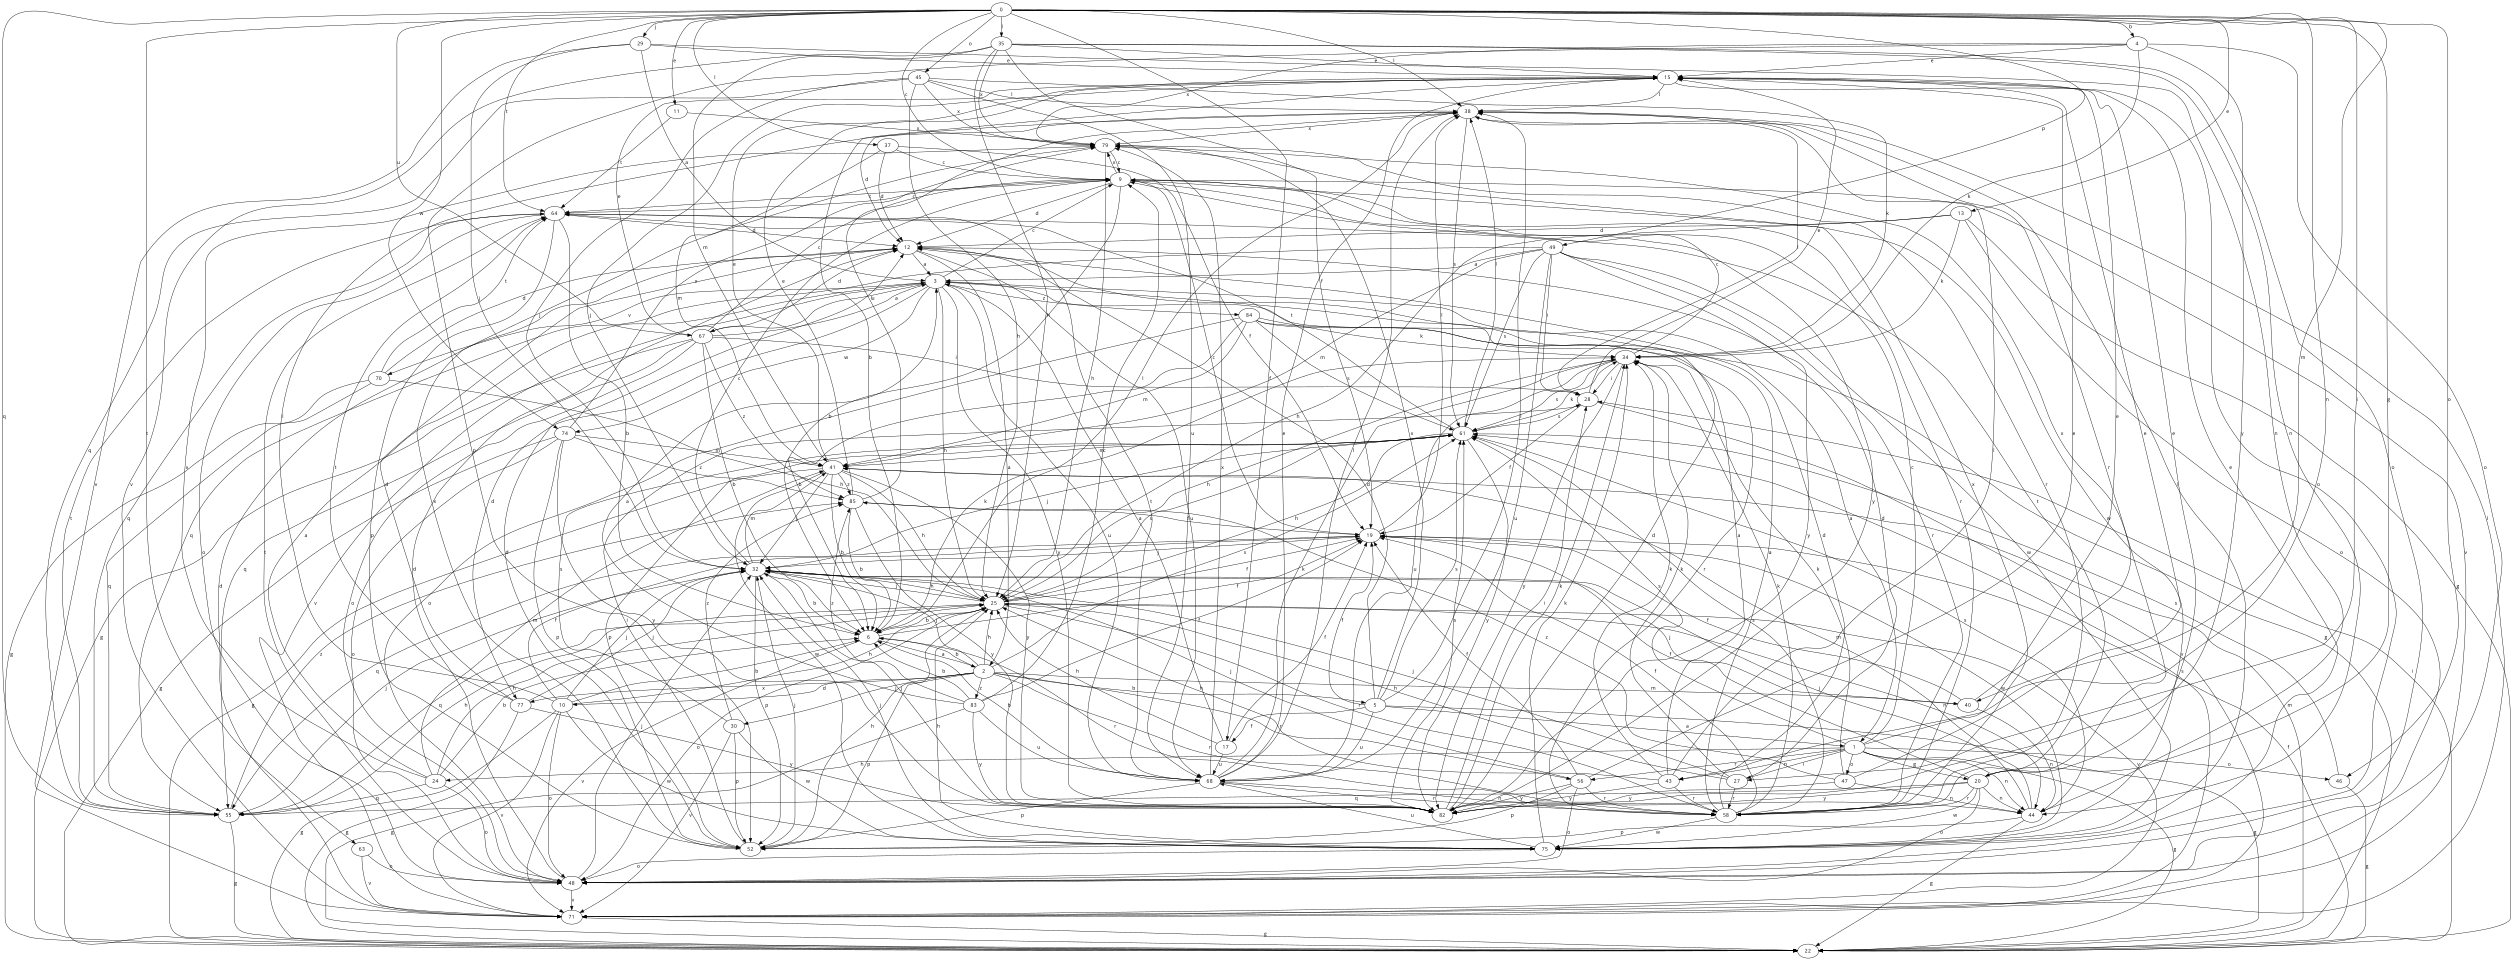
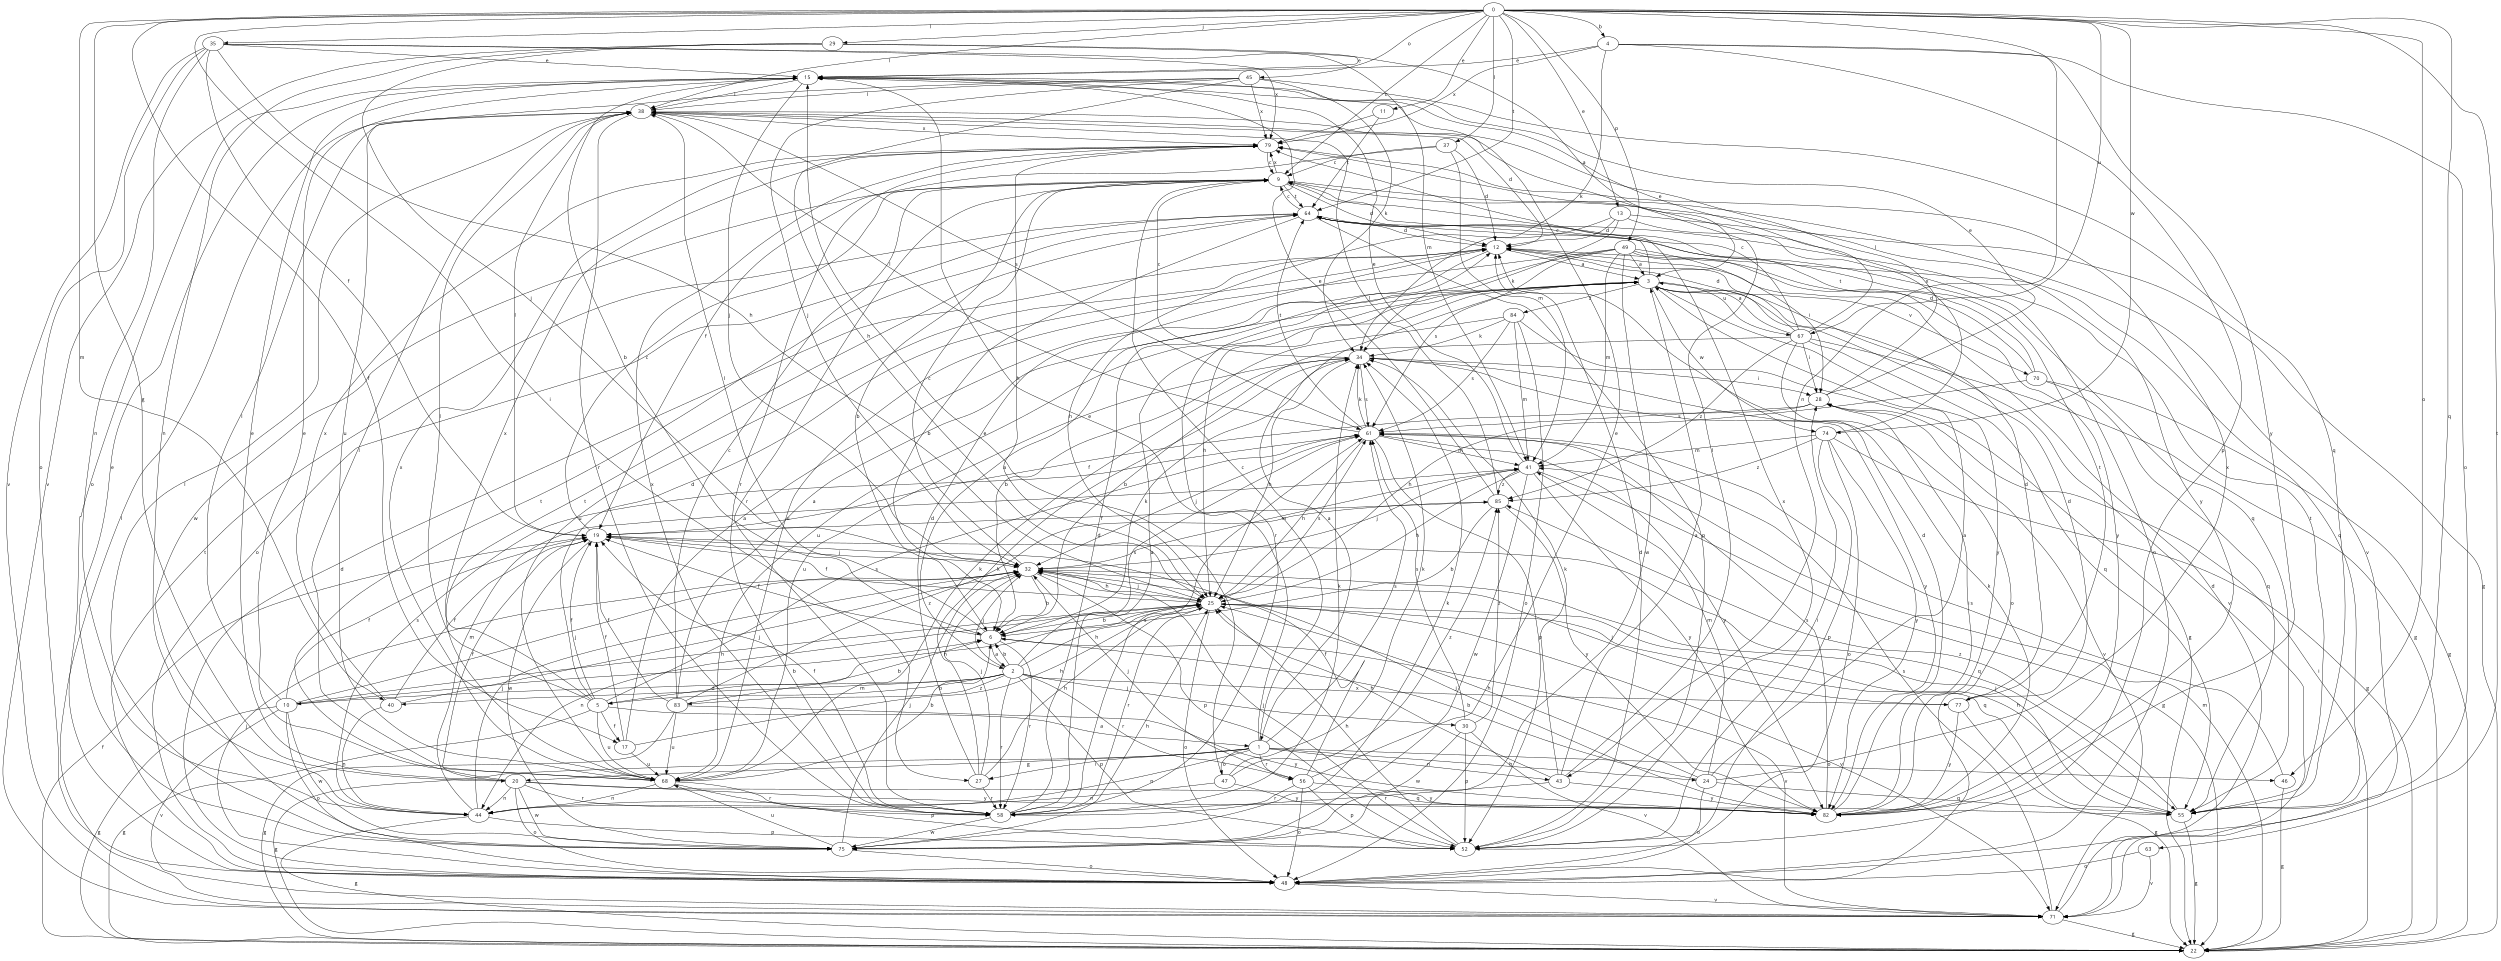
edge "84" -> "58": removed, label "r"
edge "41" -> "6": removed, label "b"
edge "5" -> "25": added, label "h"
